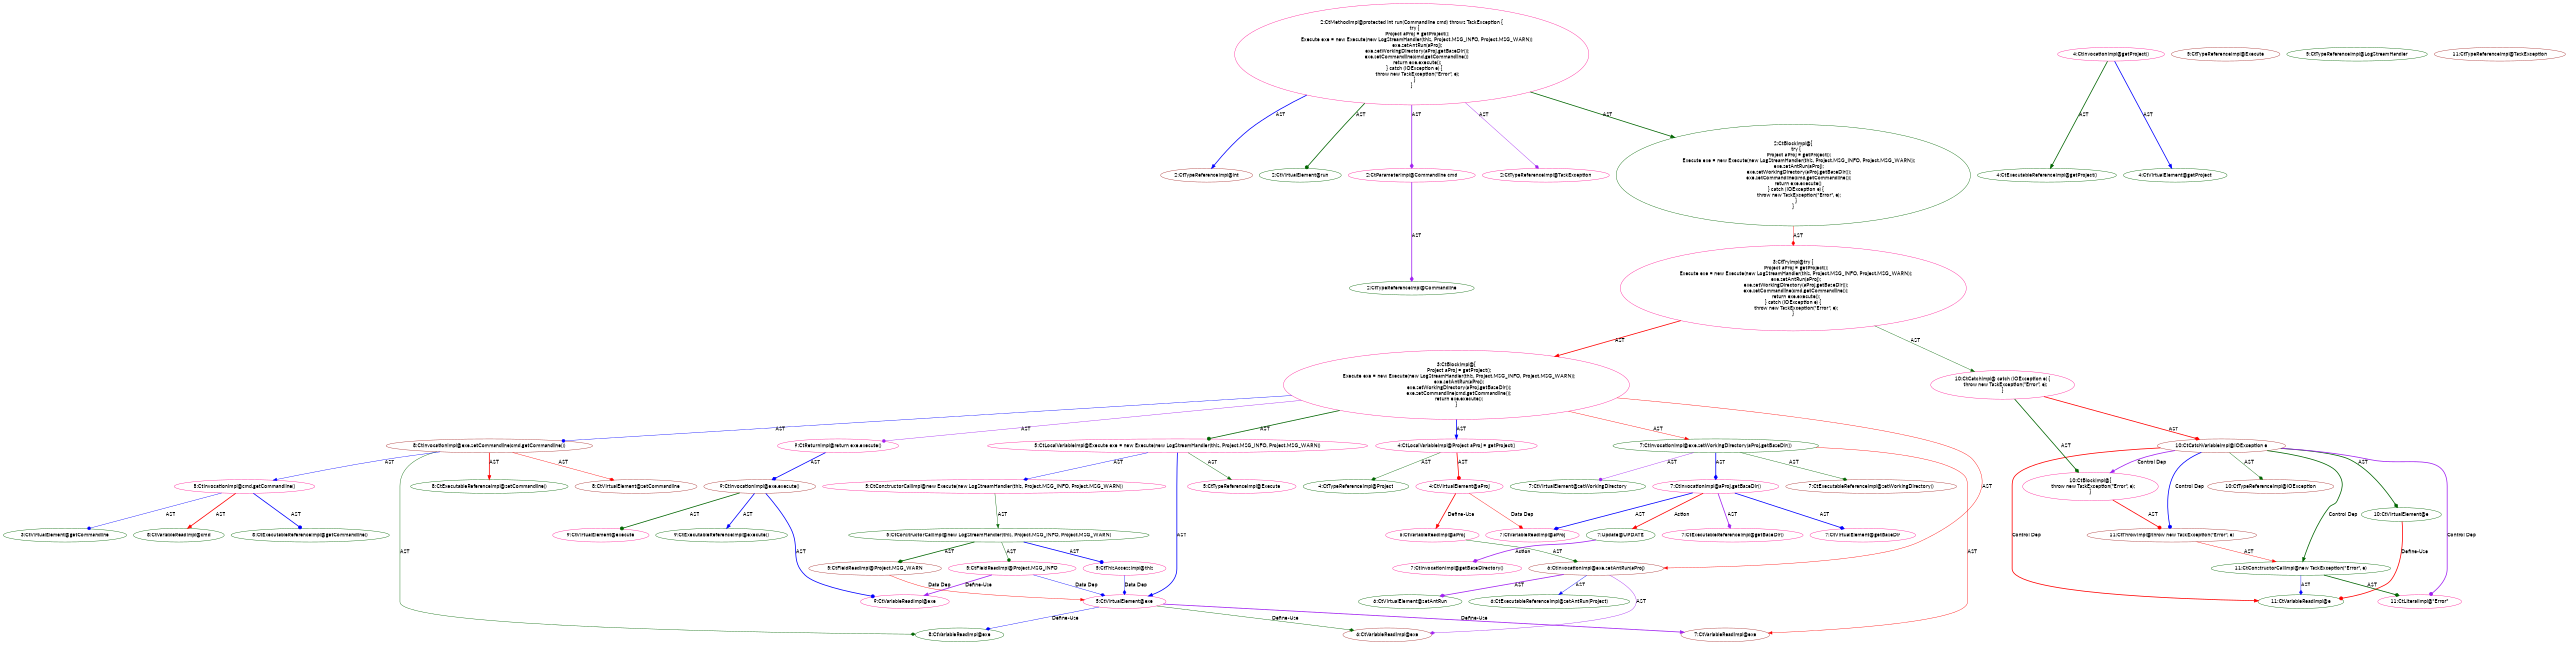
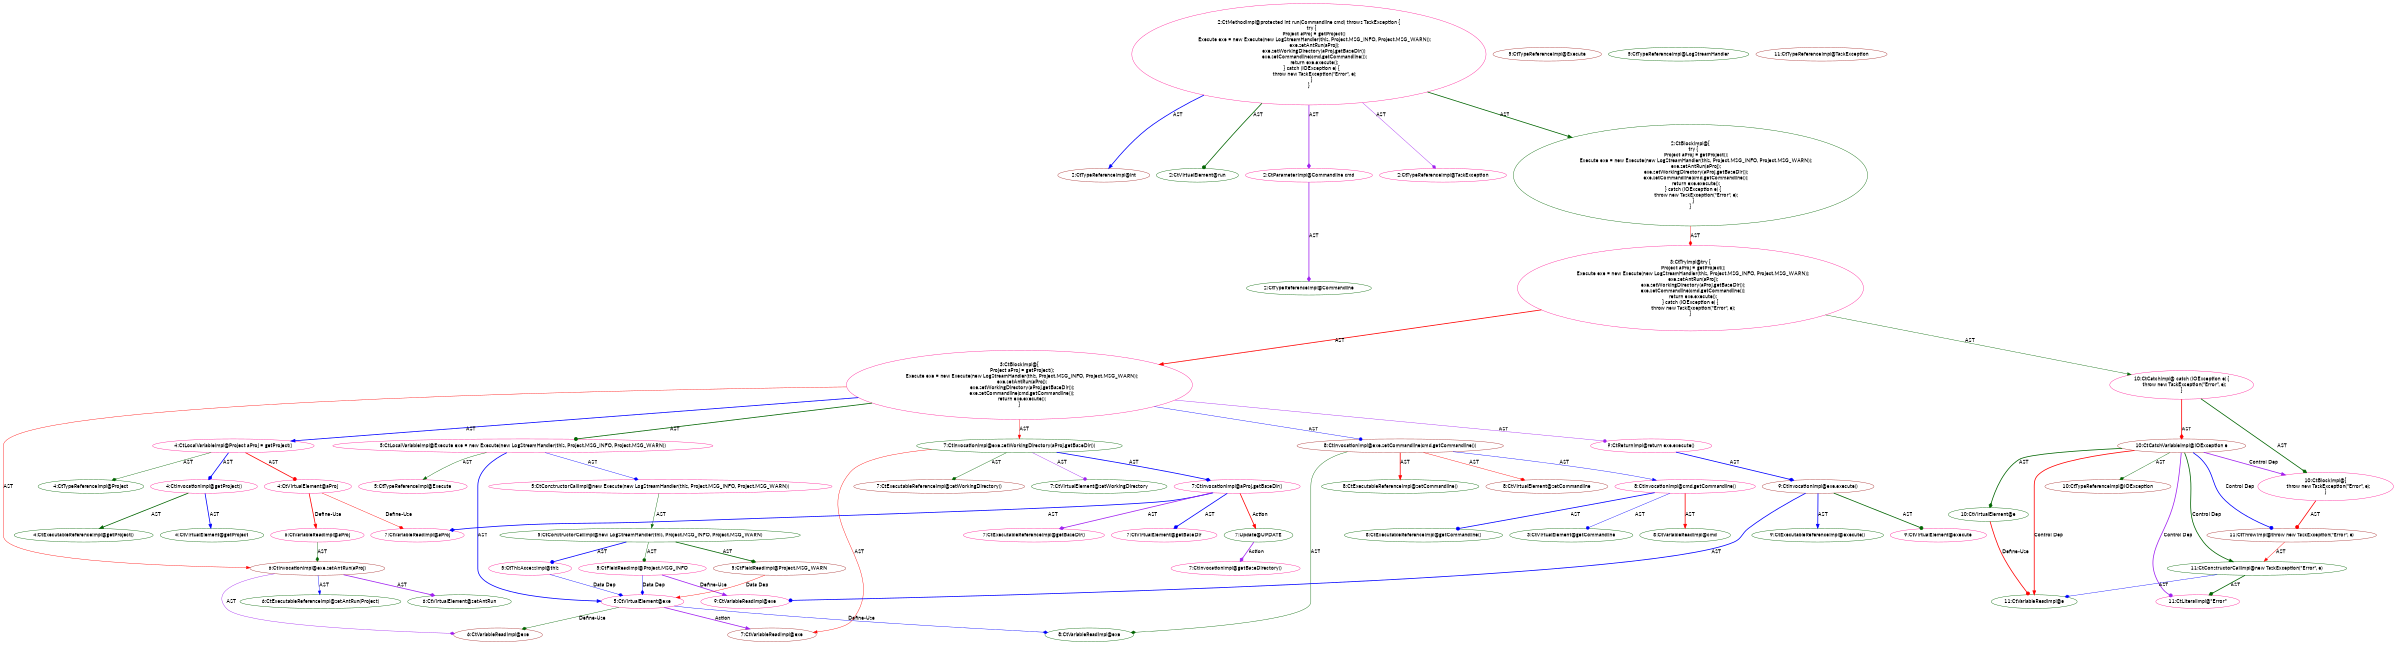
edge "4:CtLocalVariableImpl@Project aProj = getProject()" -> "4:CtInvocationImpl@getProject()": added, label "AST"
edge "4:CtVirtualElement@aProj" -> "7:CtVariableReadImpl@aProj": label "Data Dep" -> "Define-Use"
edge "5:CtVirtualElement@exe" -> "7:CtVariableReadImpl@exe": label "Define-Use" -> "Action"
